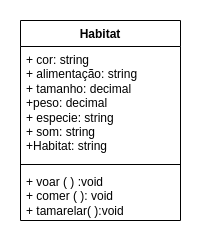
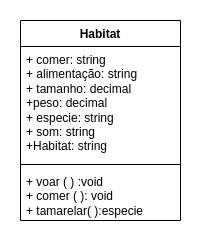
node "+ cor: string + alimentação: string + tamanho: decimal +peso: decimal + especie: string + som: string +Habitat: string": label "+ cor: string + alimentação: string + tamanho: decimal +peso: decimal + especie: string + som: string +Habitat: string" -> "+ comer: string + alimentação: string + tamanho: decimal +peso: decimal + especie: string + som: string +Habitat: string"
node "+ voar ( ) :void + comer ( ): void + tamarelar( ):void": label "+ voar ( ) :void + comer ( ): void + tamarelar( ):void" -> "+ voar ( ) :void + comer ( ): void + tamarelar( ):especie"
